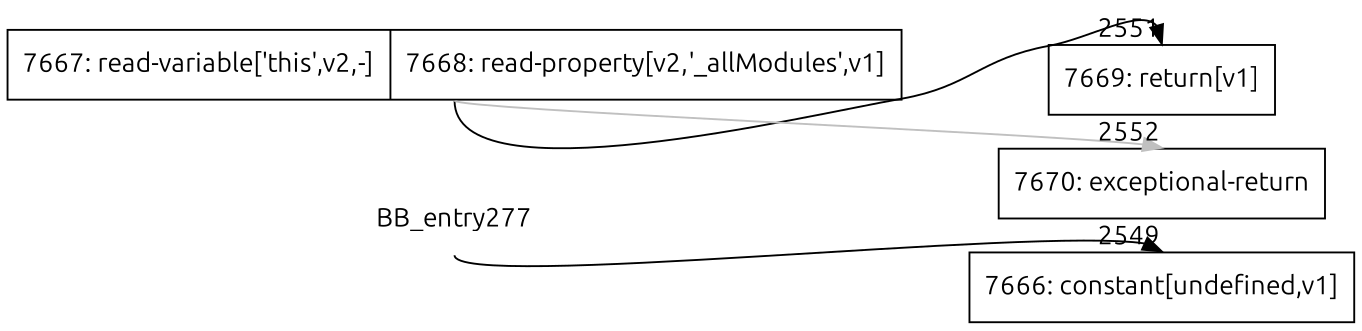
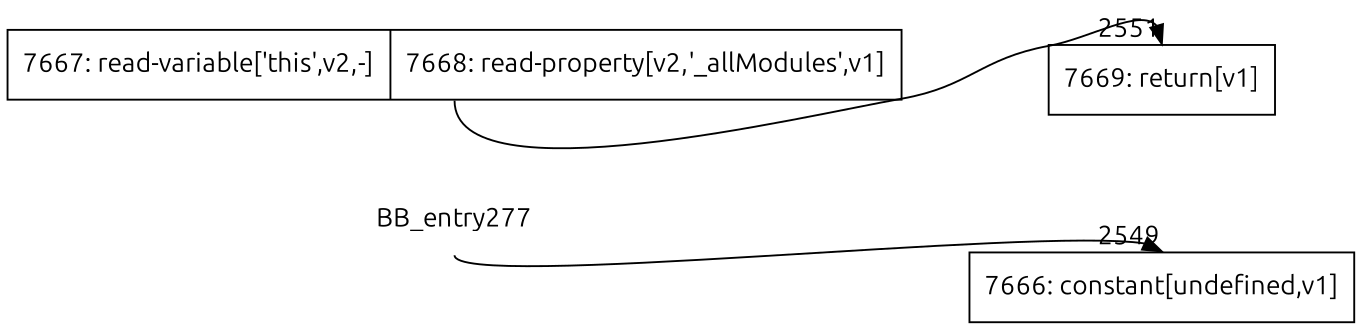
node "7670: exceptional-return": removed
